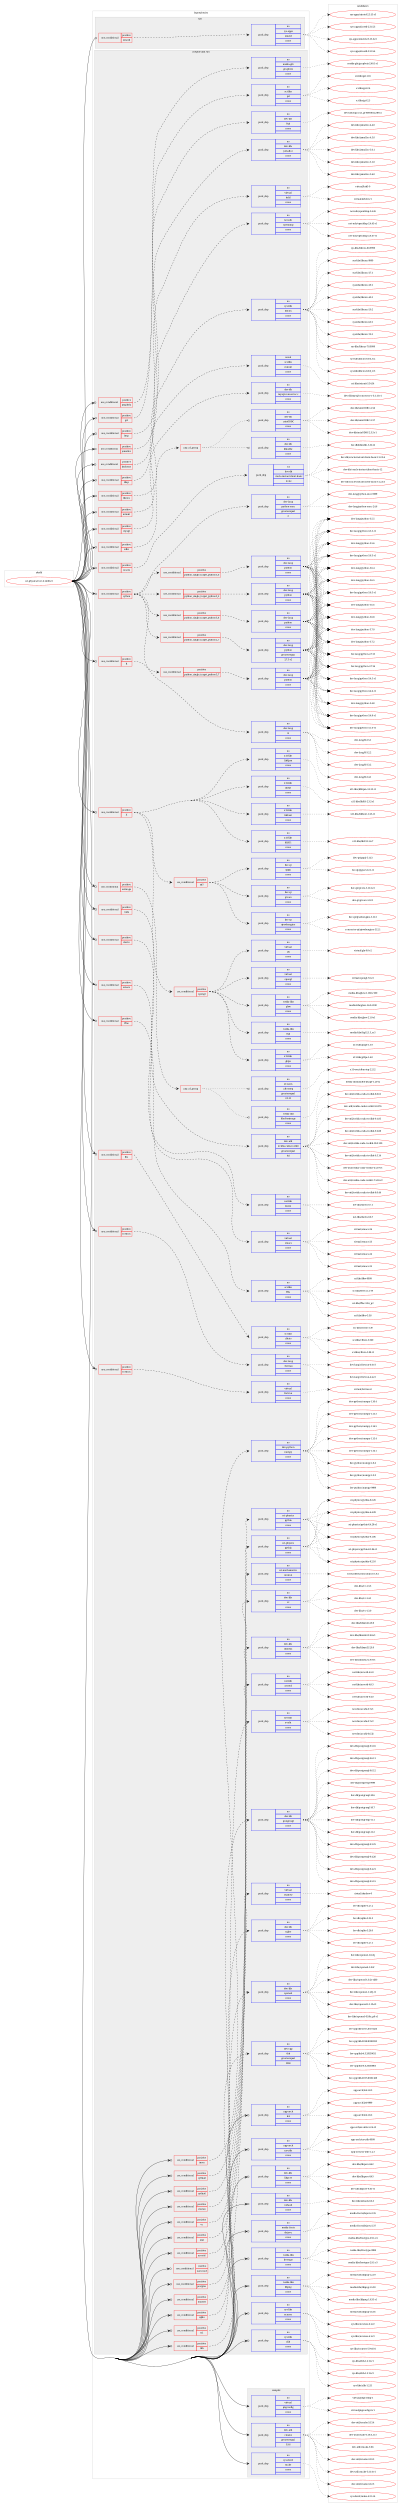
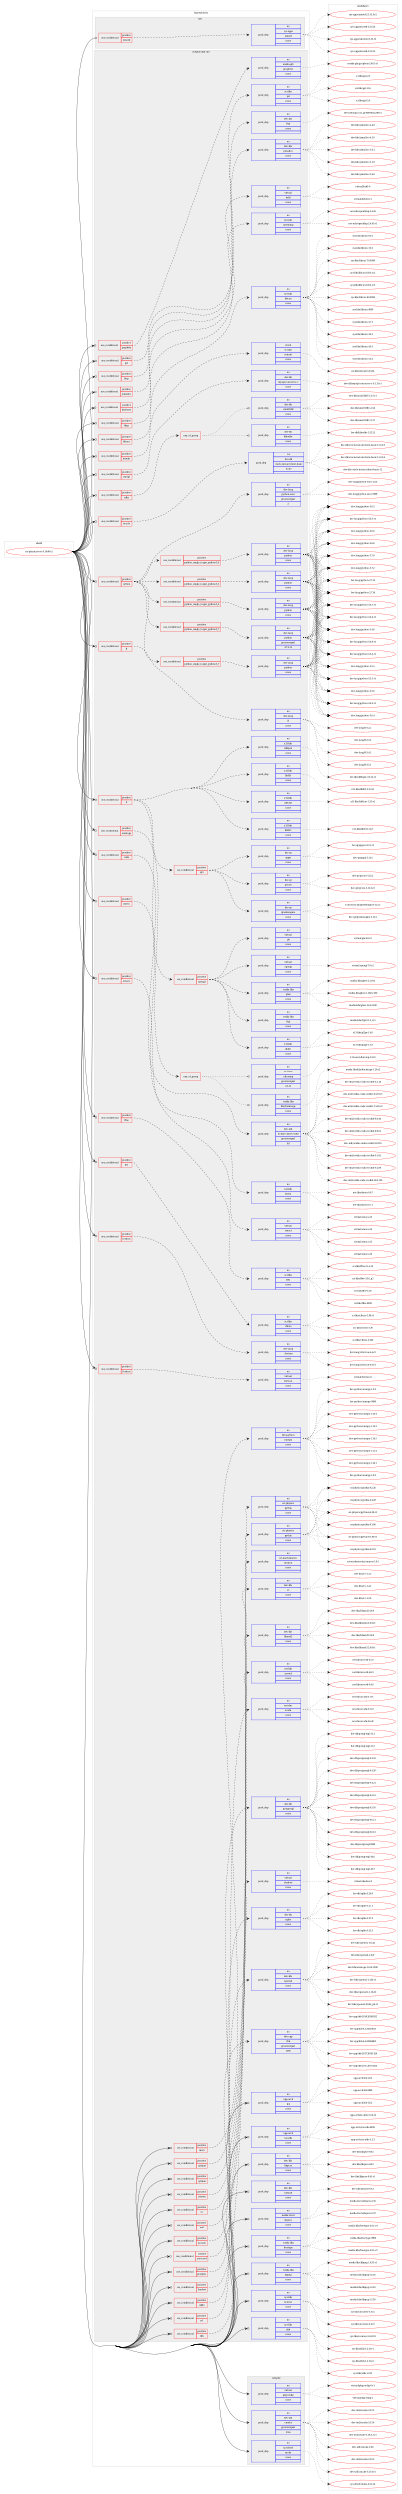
node "net-nds/openldap-2.4.47-r1": removed
node "dev-libs/openssl-1.0.2r-r200": label "dev-libs/openssl-1.0.2r-r200" -> "dev-libs/asimage-1.0.2r-r200"
